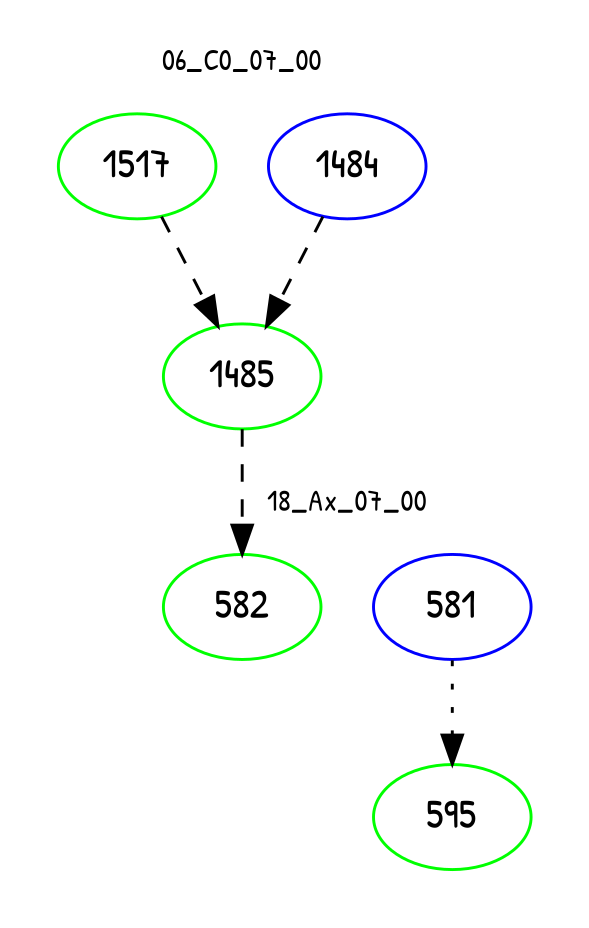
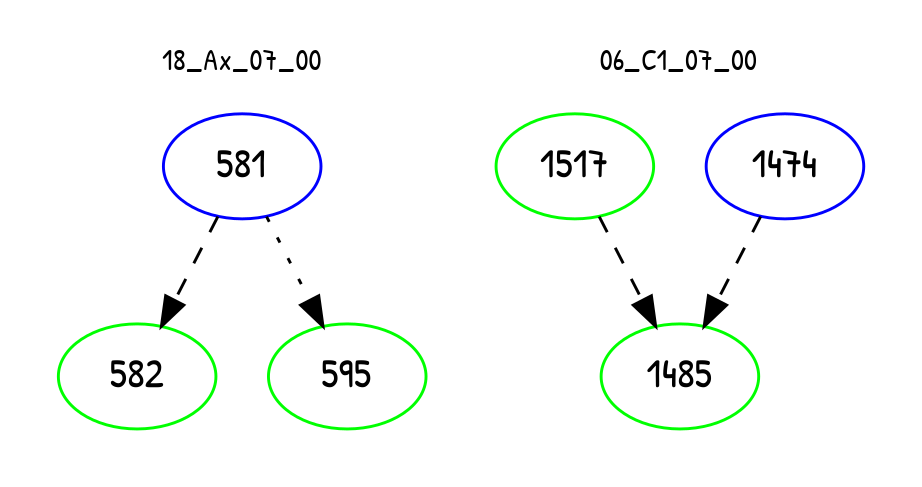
cluster "06_C0_07_00": label "06_C0_07_00" -> "06_C1_07_00"
node "1484": label "1484" -> "1474"
edge "1485" -> "582": now "581" -> "582"
